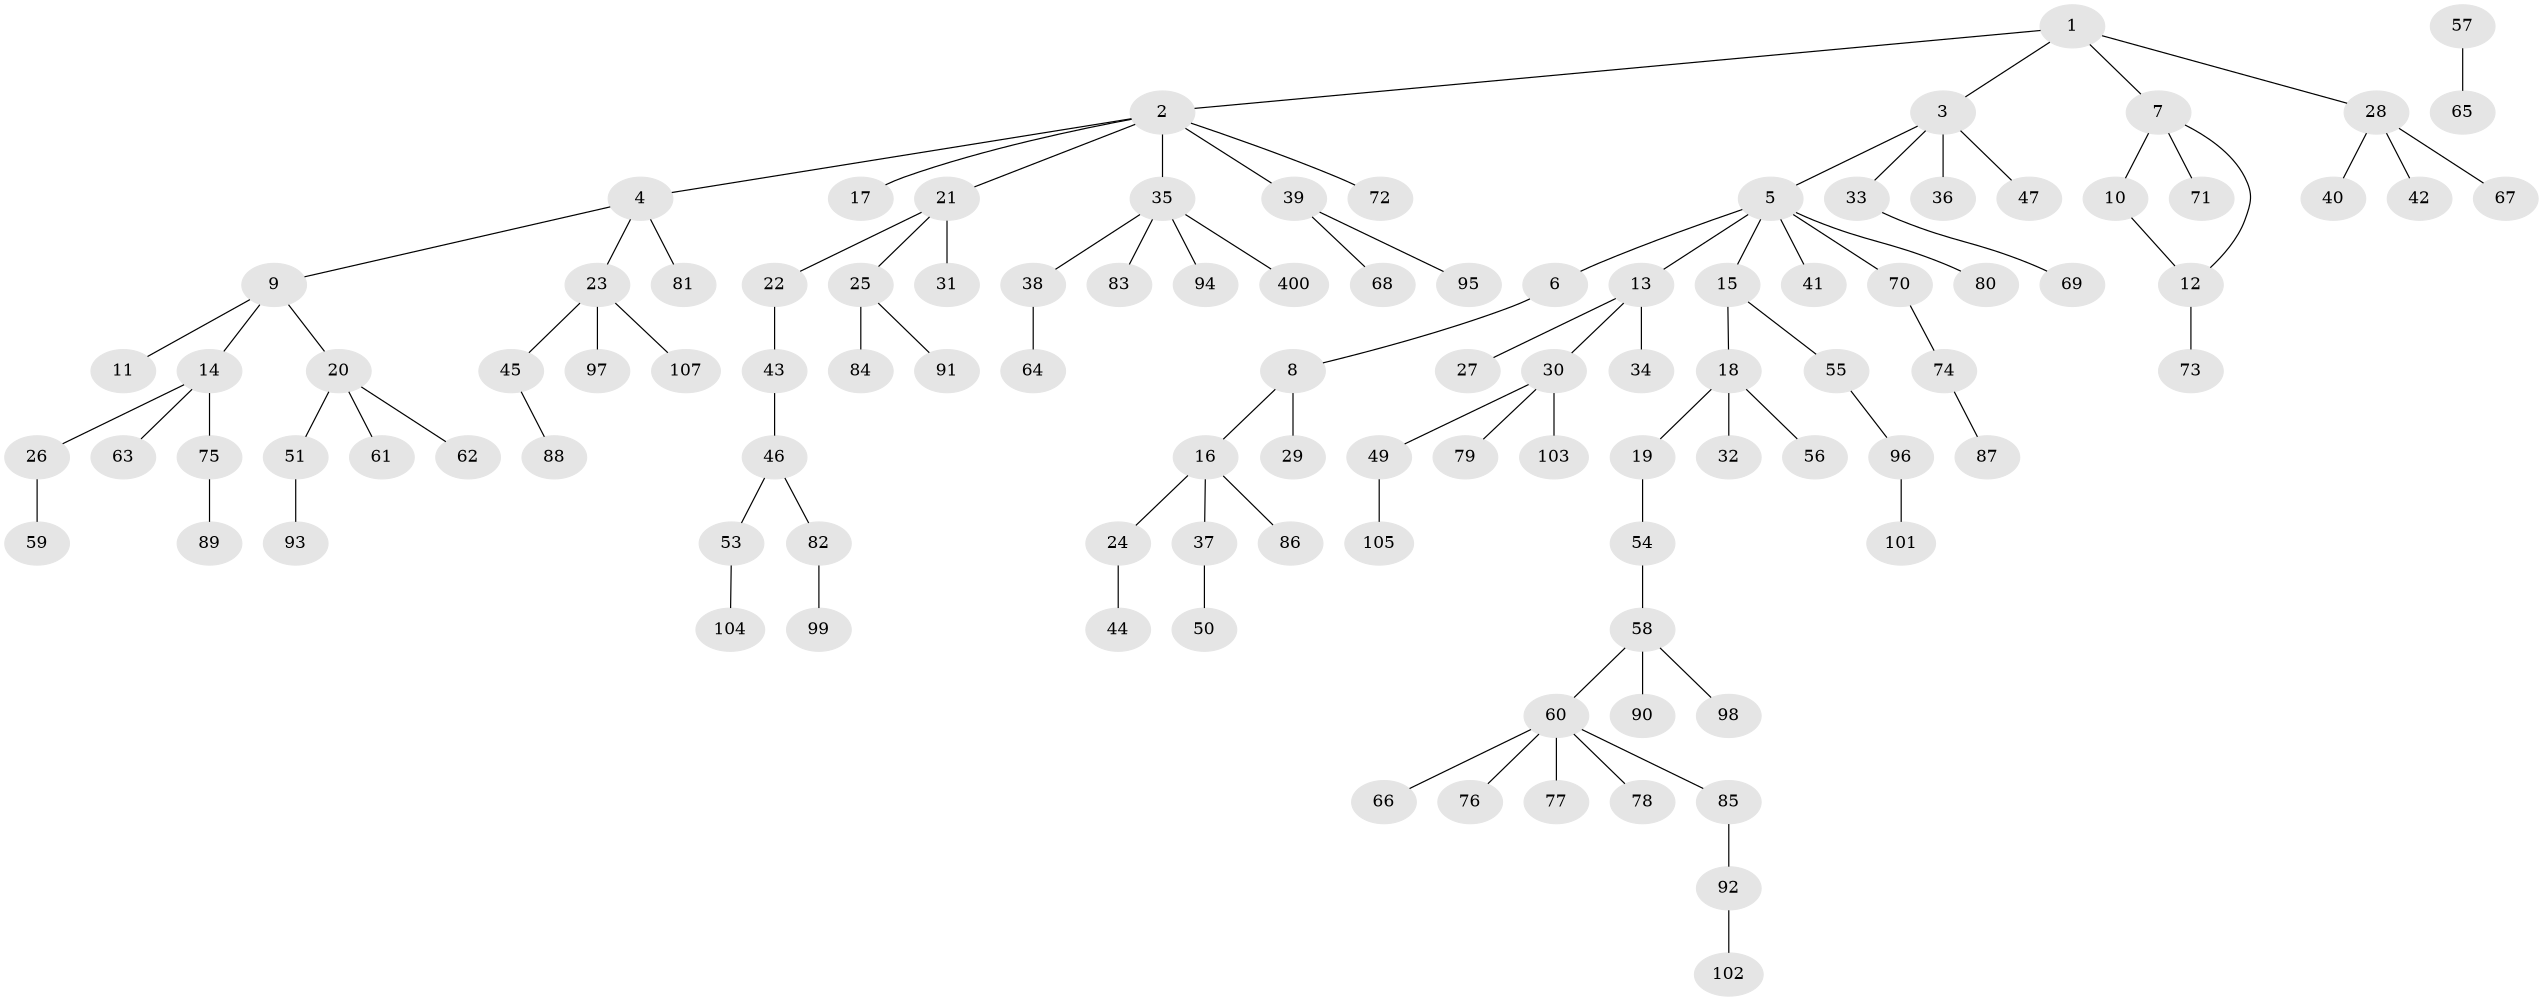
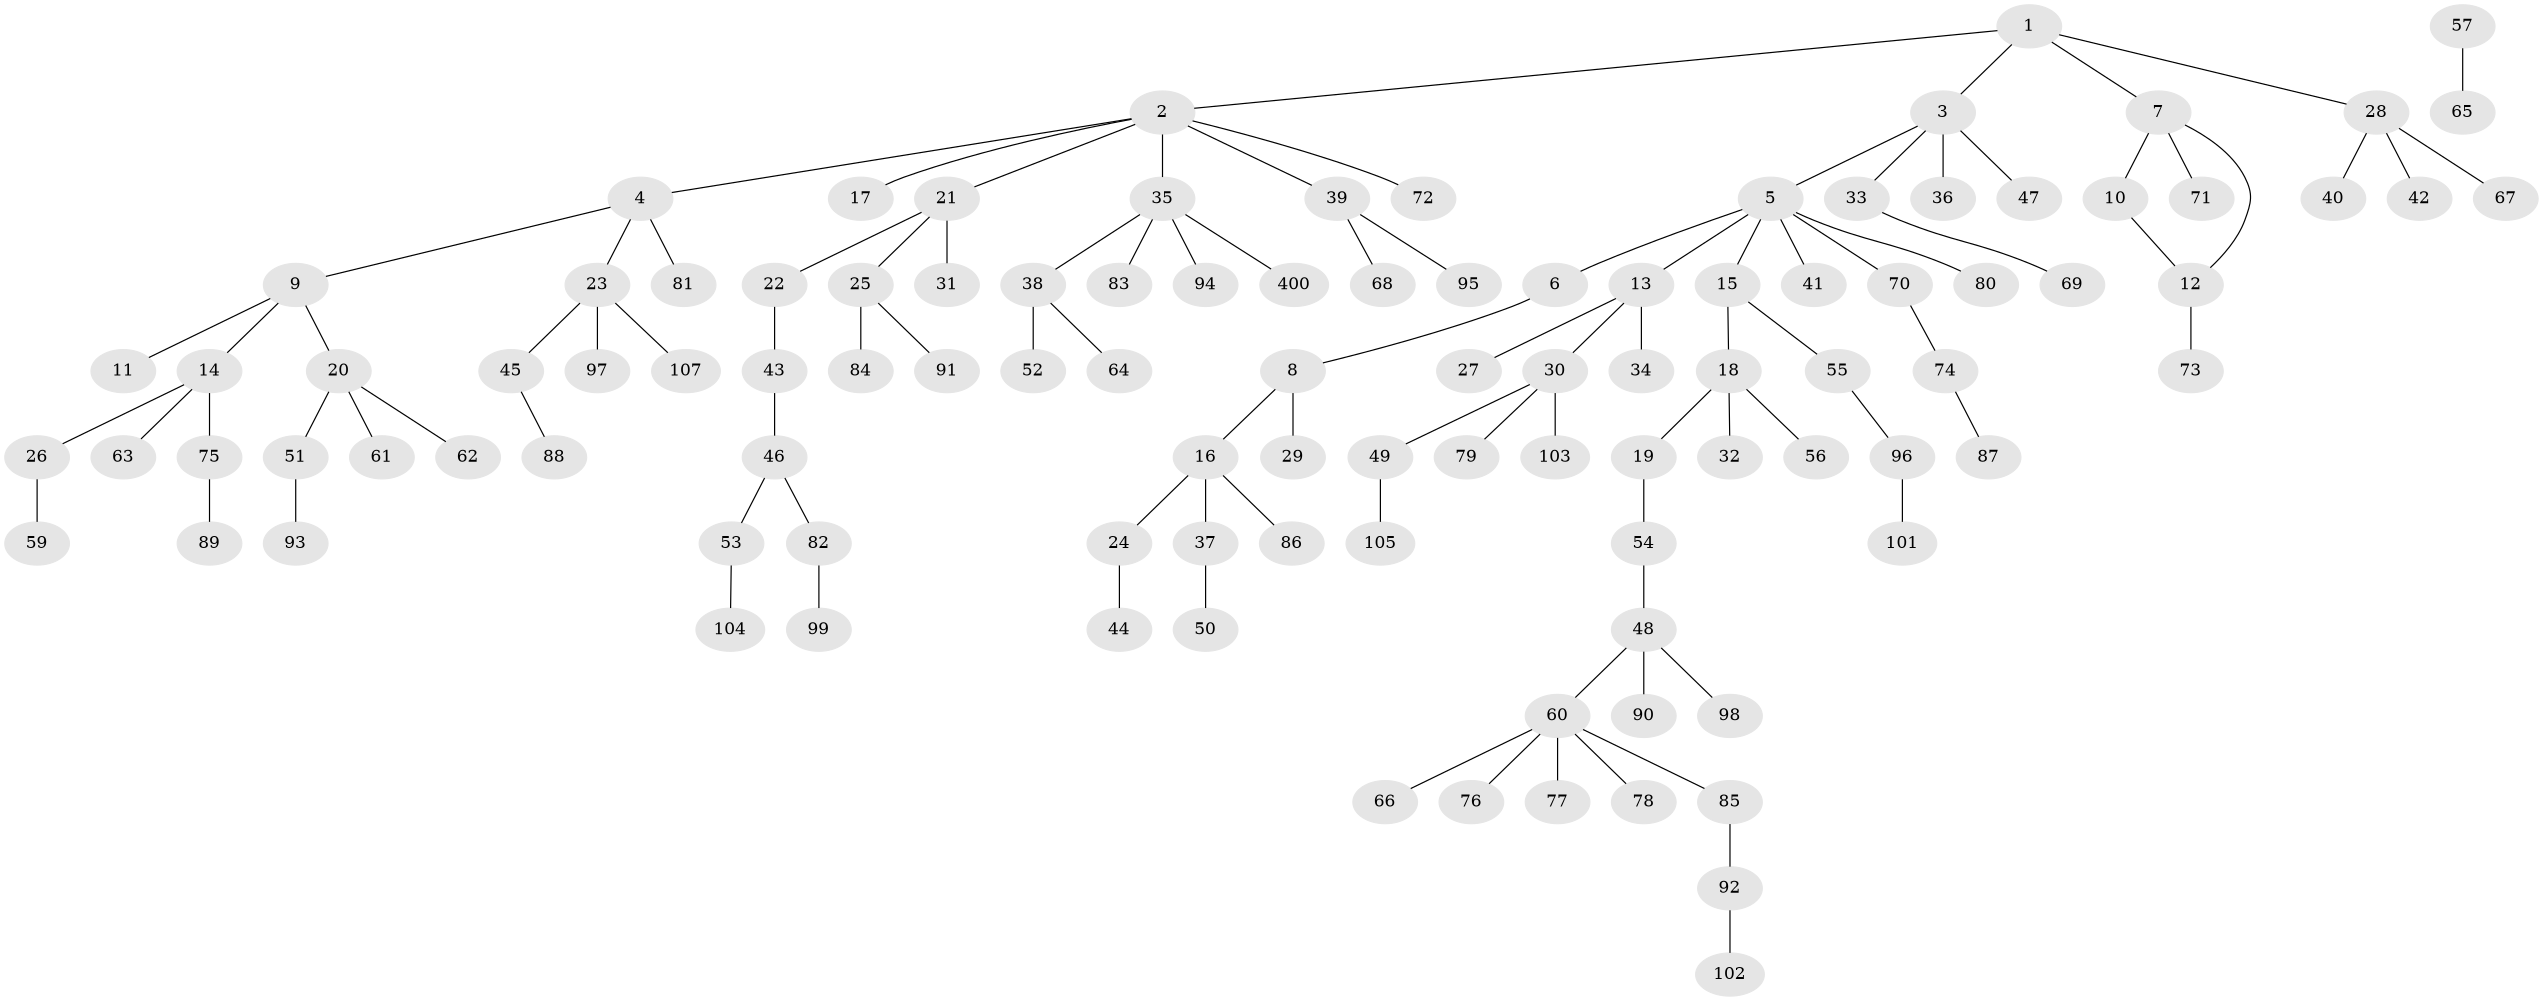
node "52": added
node "58": label "58" -> "48"
